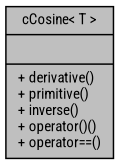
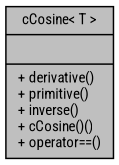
node "cCosine< T >": text "+ operator()()" -> "+ cCosine()()"
